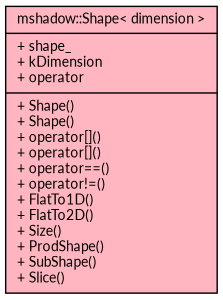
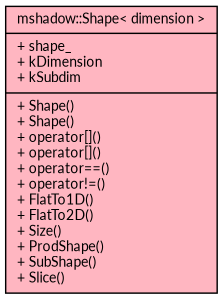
node "mshadow::Shape< dimension >": text "+ operator" -> "+ kSubdim"
